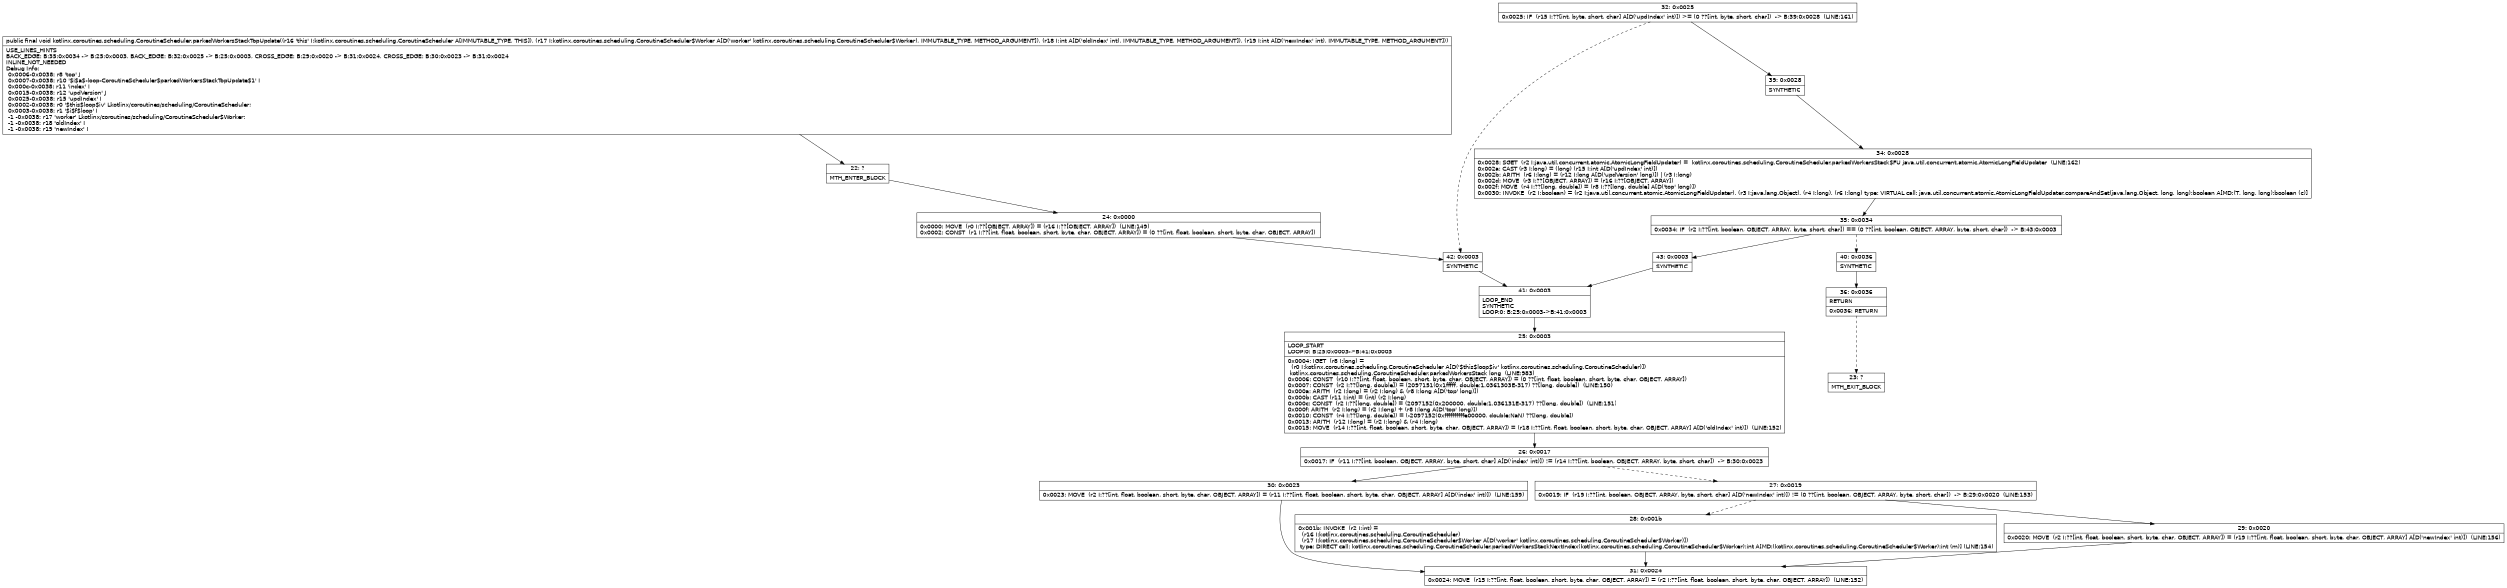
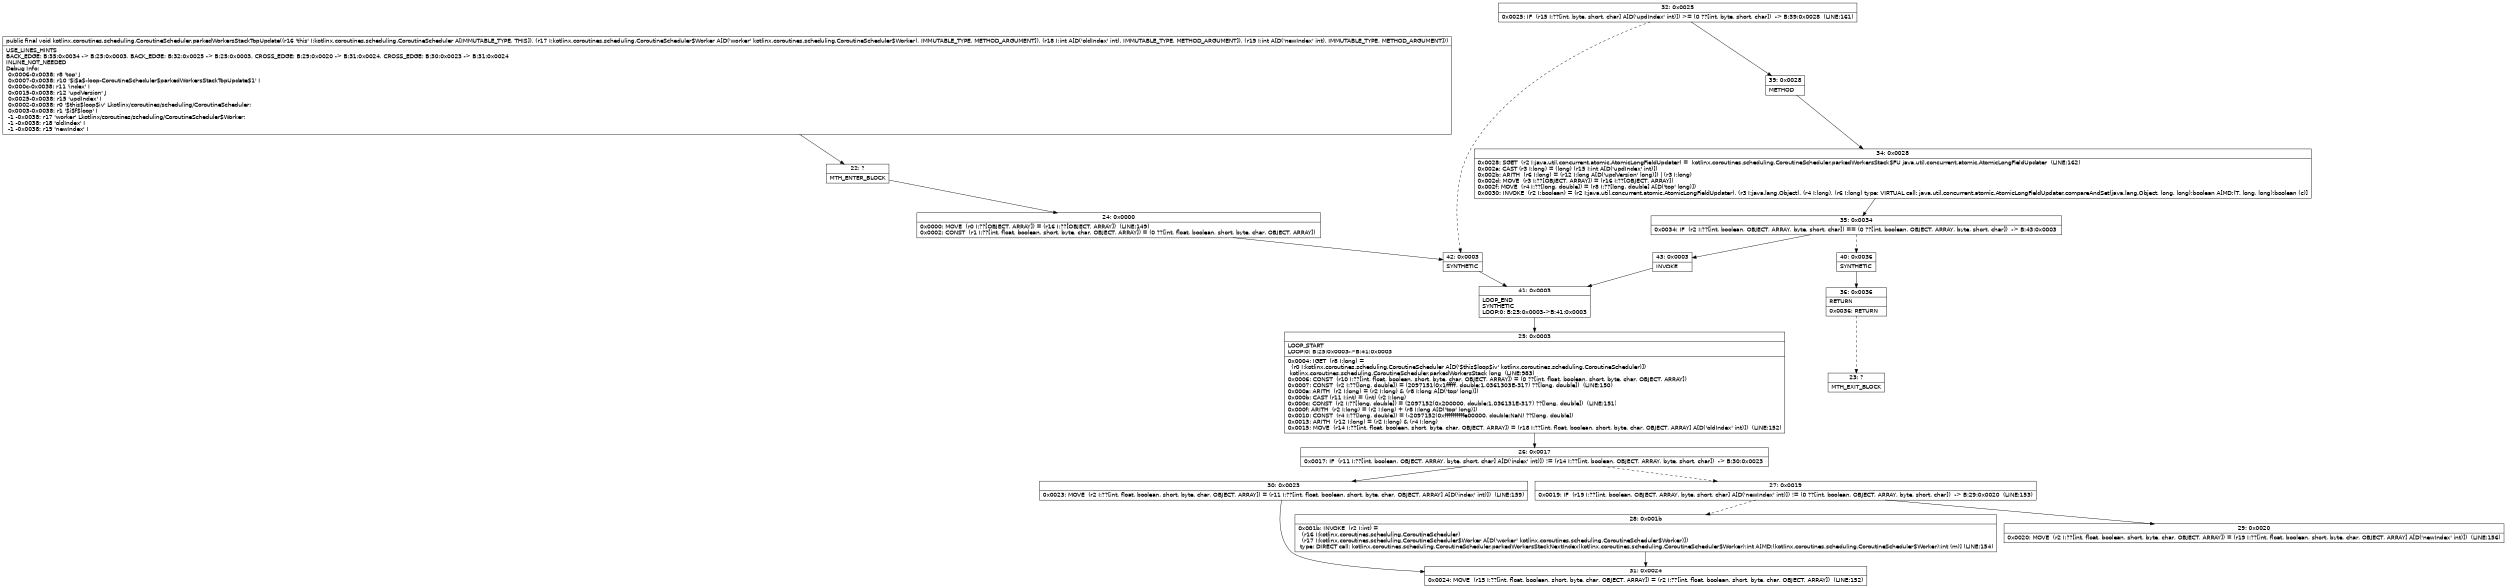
node "39: 0x0028": text "SYNTHETIC" -> "METHOD"
node "43: 0x0003": text "SYNTHETIC" -> "INVOKE"
edge "29: 0x0020" -> "31: 0x0024": removed
